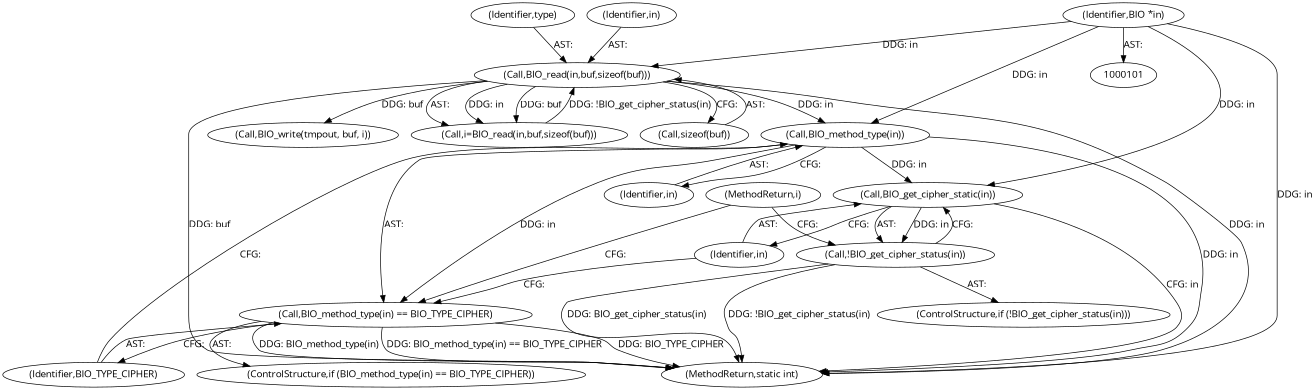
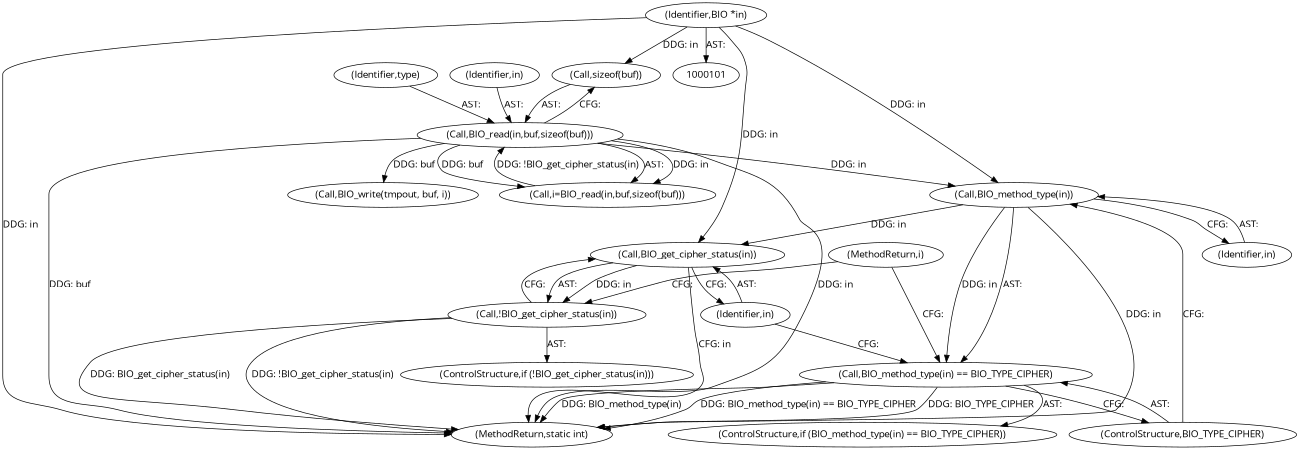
edge "(Identifier,BIO *in)" -> "(Call,BIO_read(in,buf,sizeof(buf)))": now "(Identifier,BIO *in)" -> "(Call,sizeof(buf))"
node "(Call,BIO_get_cipher_static(in))": label "(Call,BIO_get_cipher_static(in))" -> "(Call,BIO_get_cipher_status(in))"
node "(Identifier,BIO_TYPE_CIPHER)": label "(Identifier,BIO_TYPE_CIPHER)" -> "(ControlStructure,BIO_TYPE_CIPHER)"
